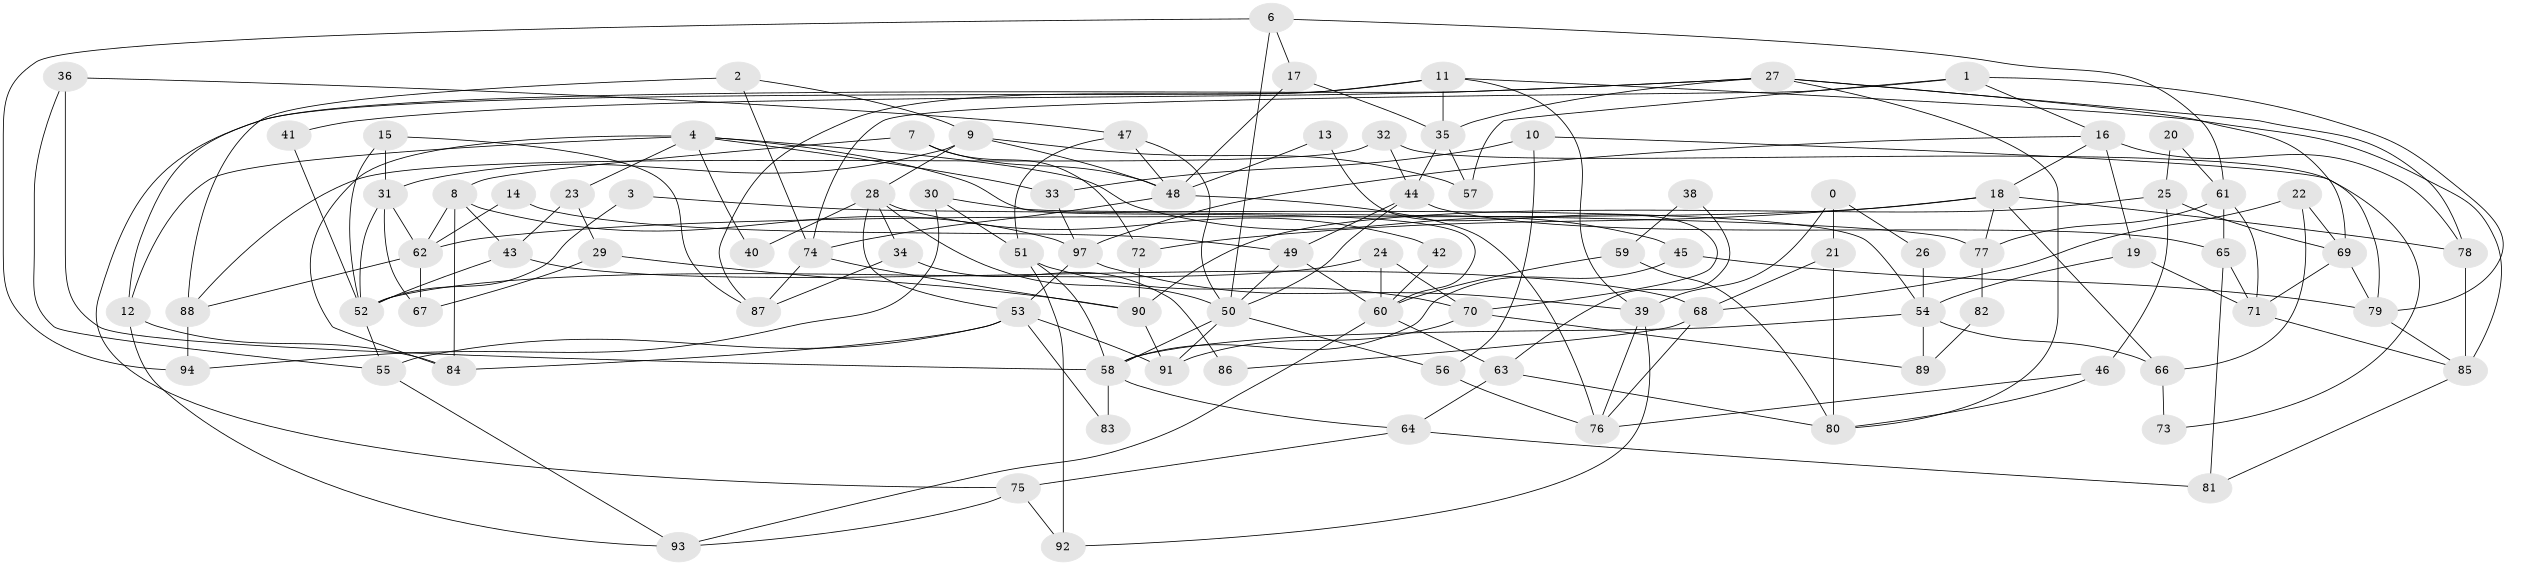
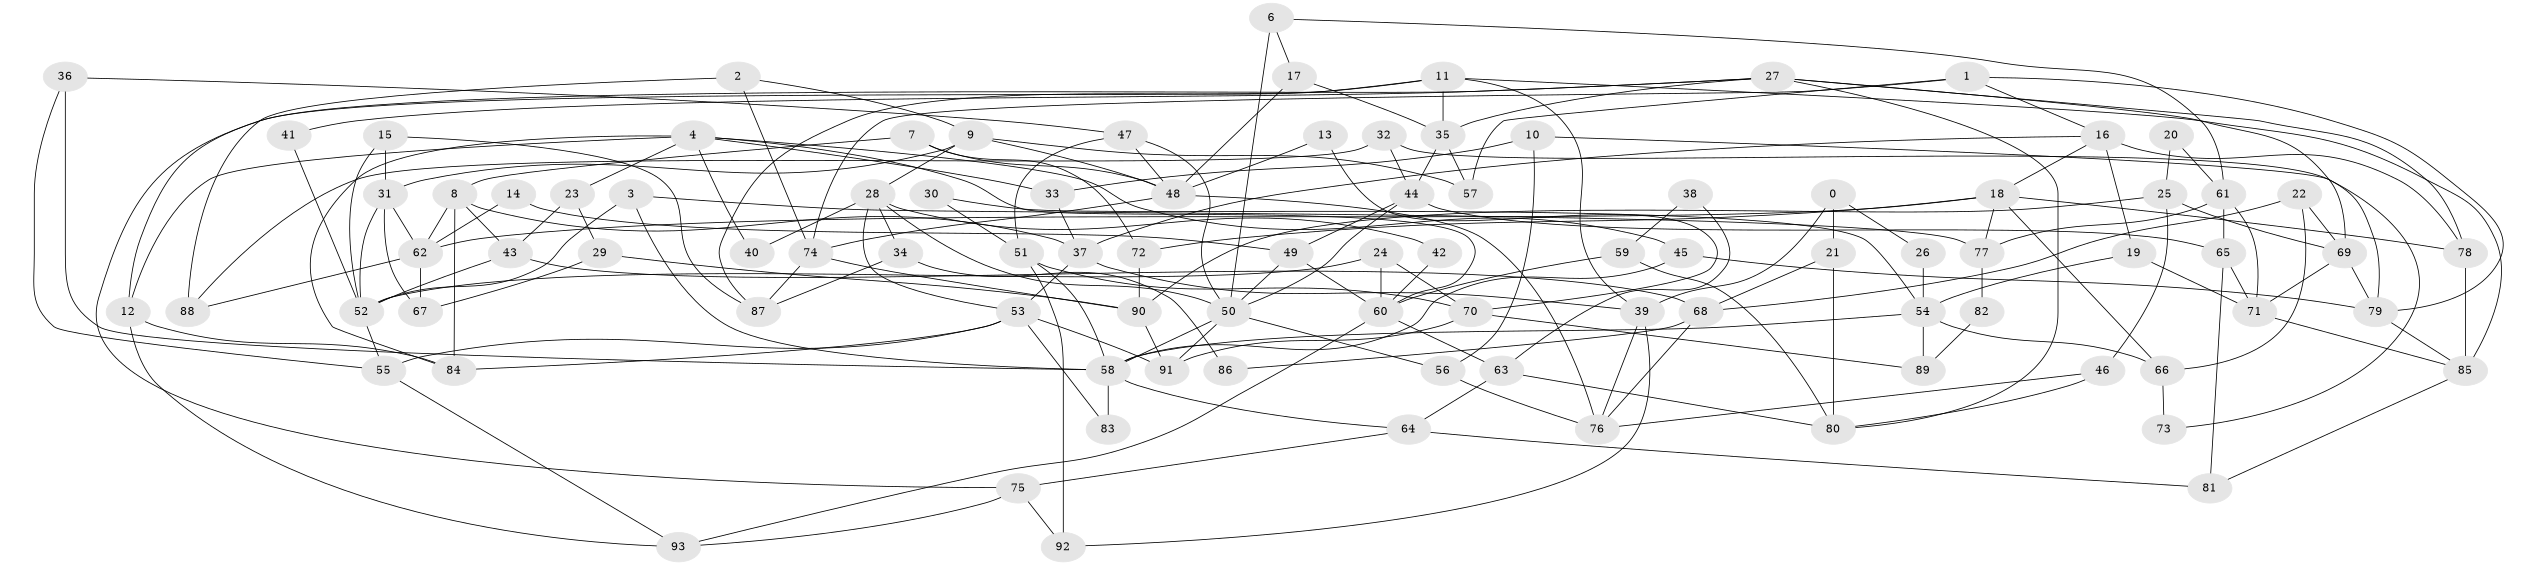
node "97": label "97" -> "37"
edge "3" -- "58": added
node "94": removed
